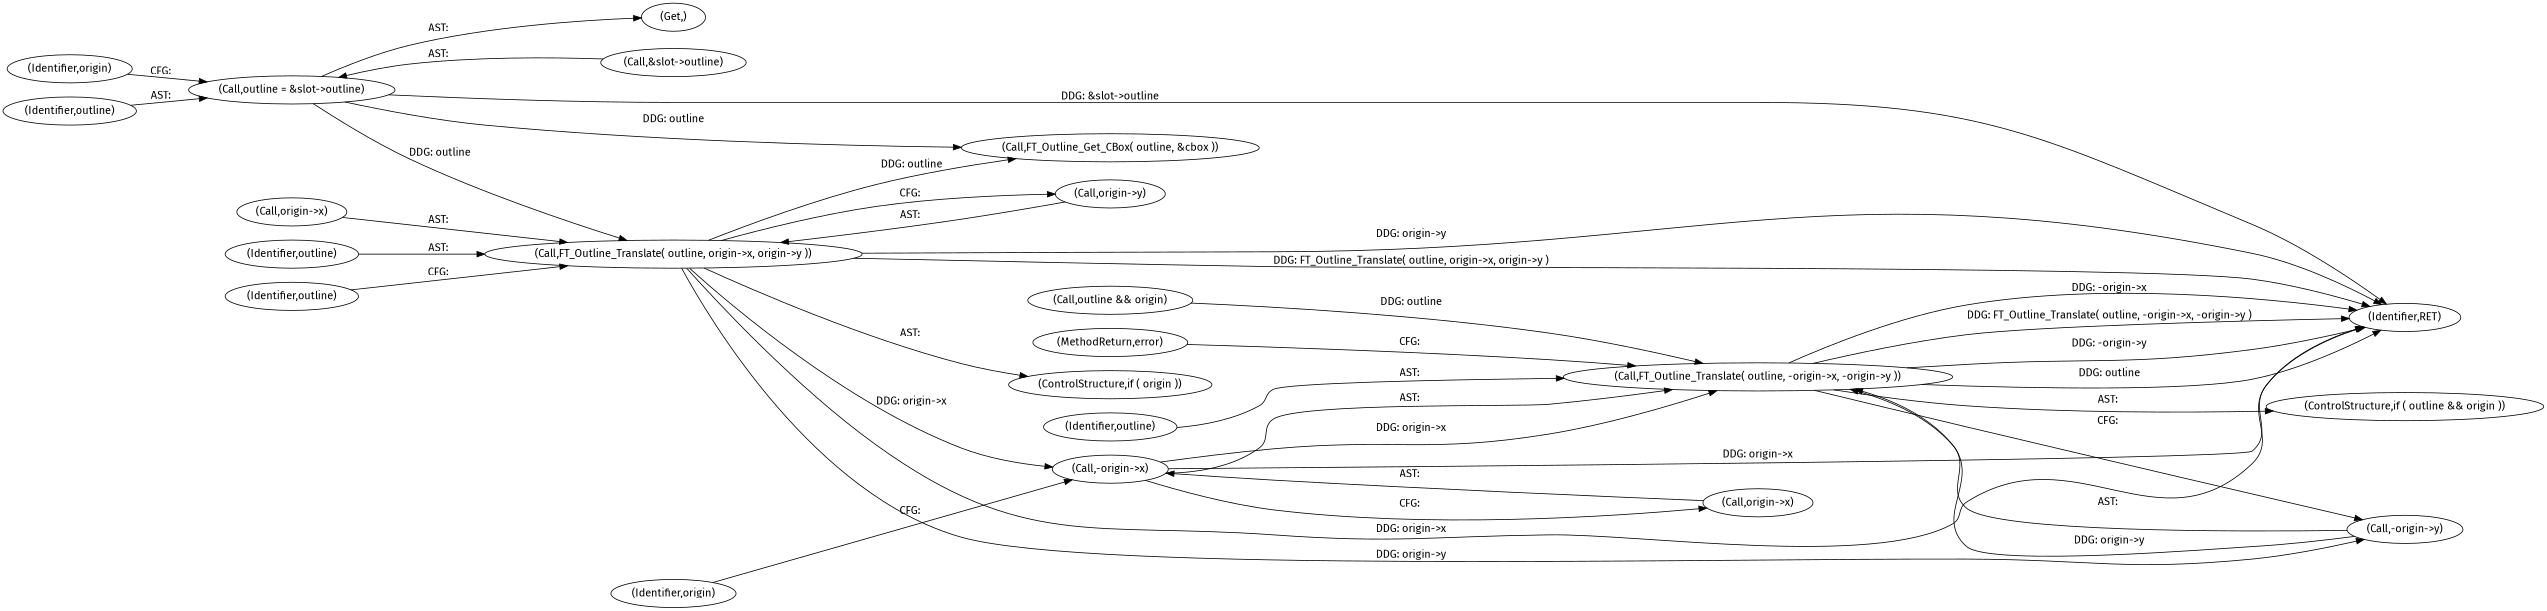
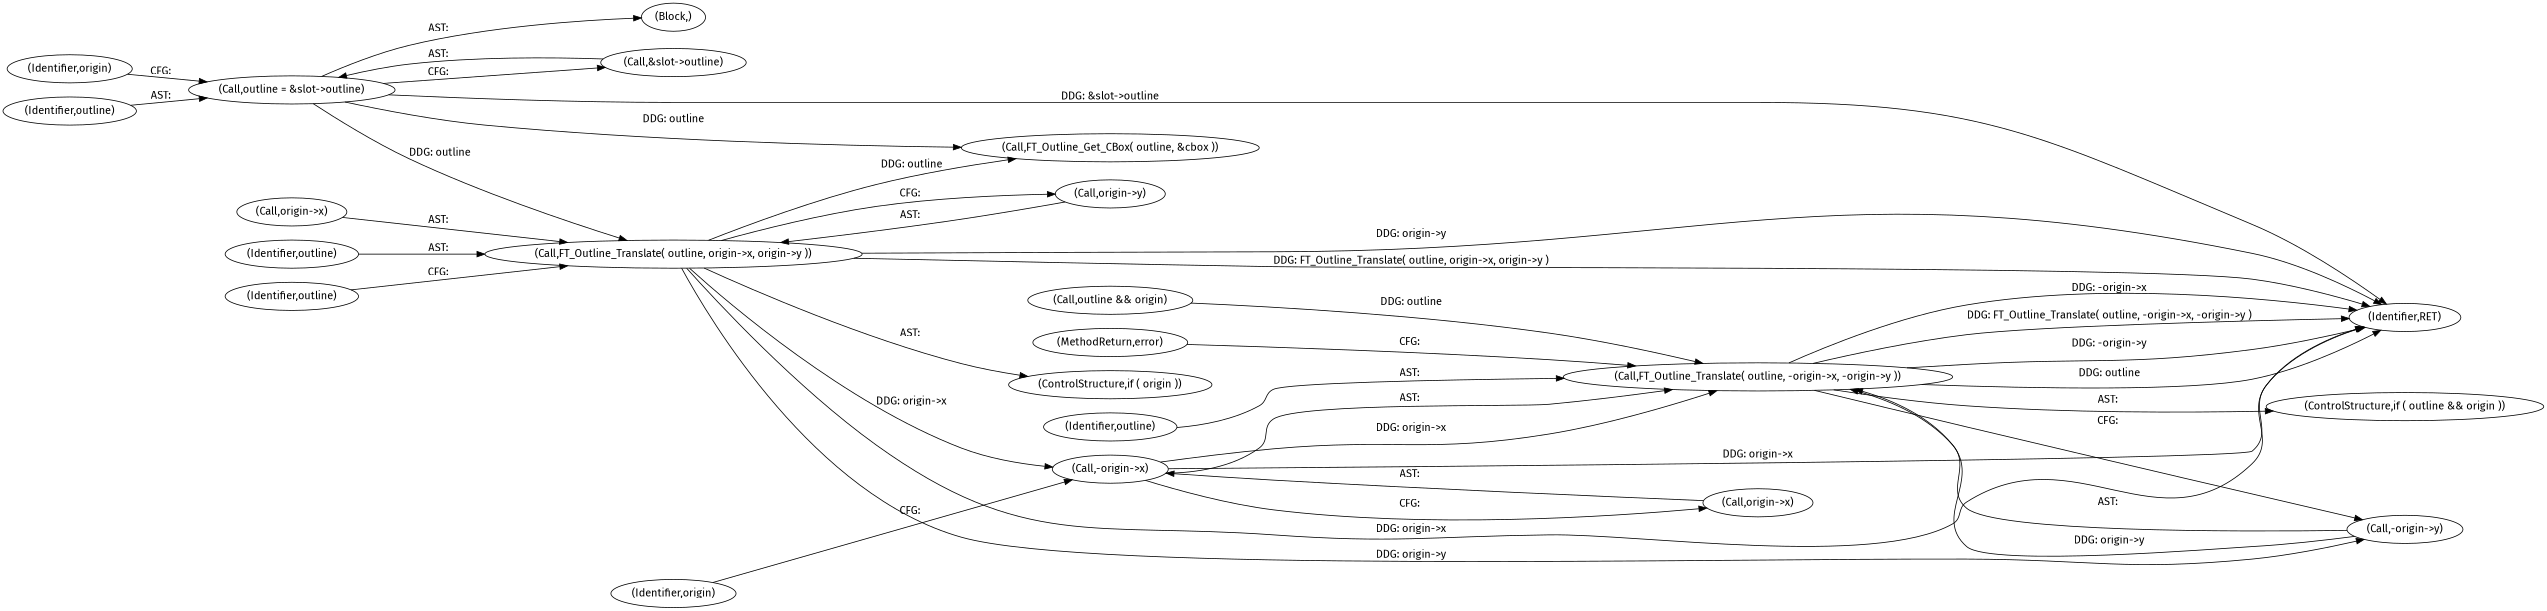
node "(Get,)": label "(Get,)" -> "(Block,)"
edge "(Call,outline = &slot->outline)" -> "(Call,&slot->outline)": added, label "CFG:"
